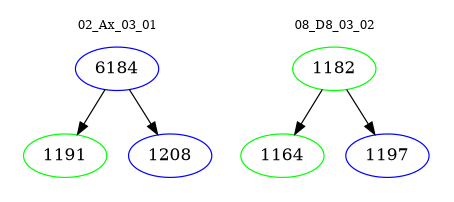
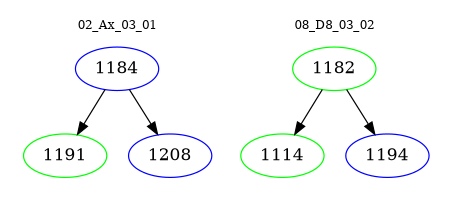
node "6184": label "6184" -> "1184"
node "1164": label "1164" -> "1114"
node "1197": label "1197" -> "1194"
